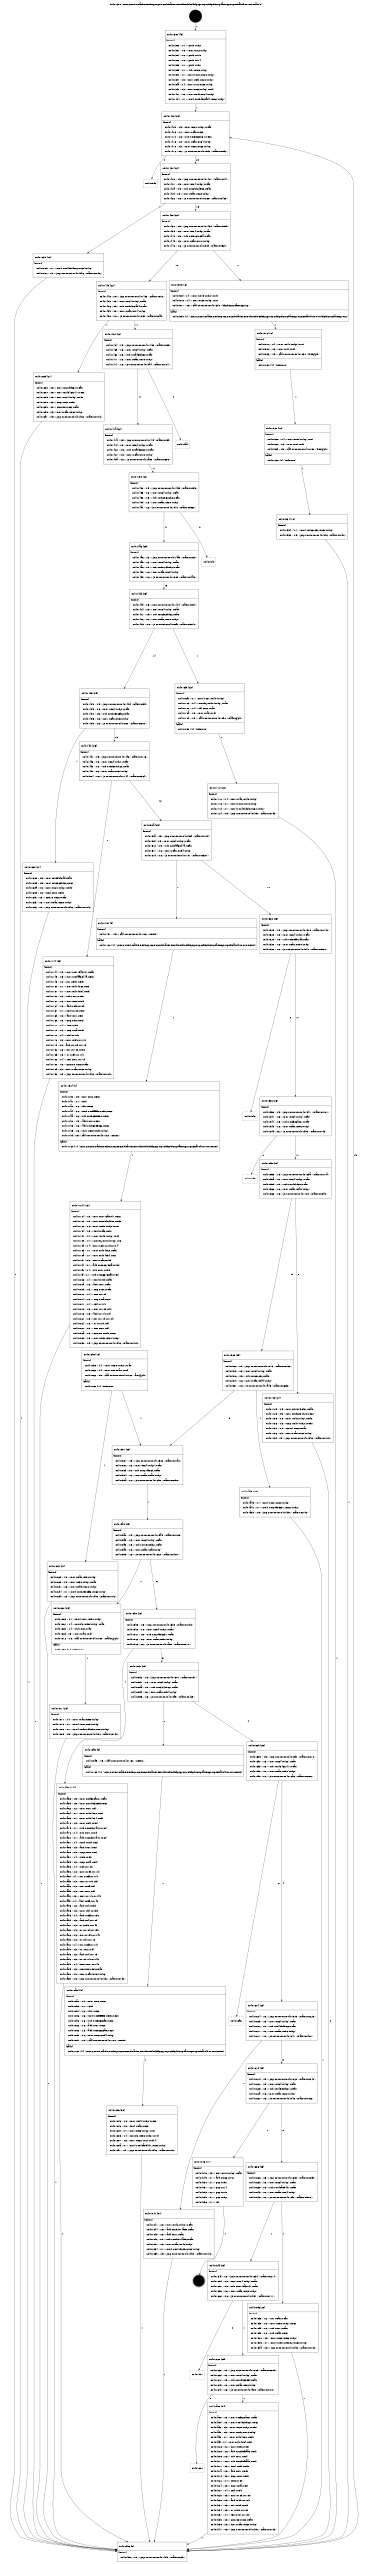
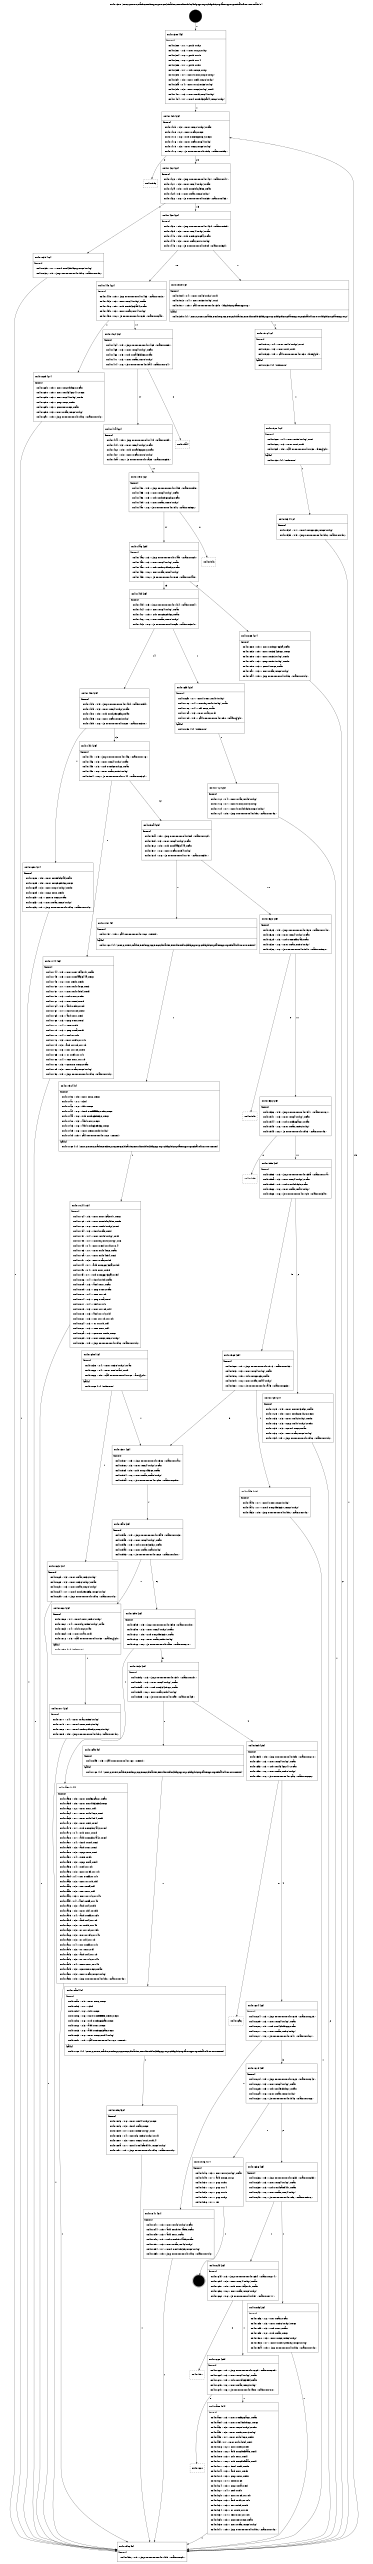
node "0x40188e [27]": added
